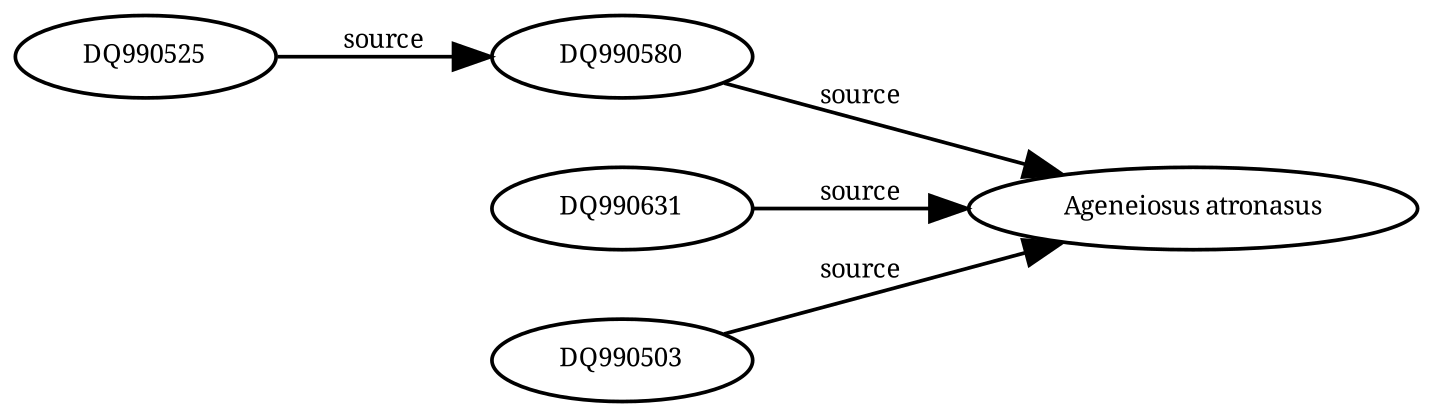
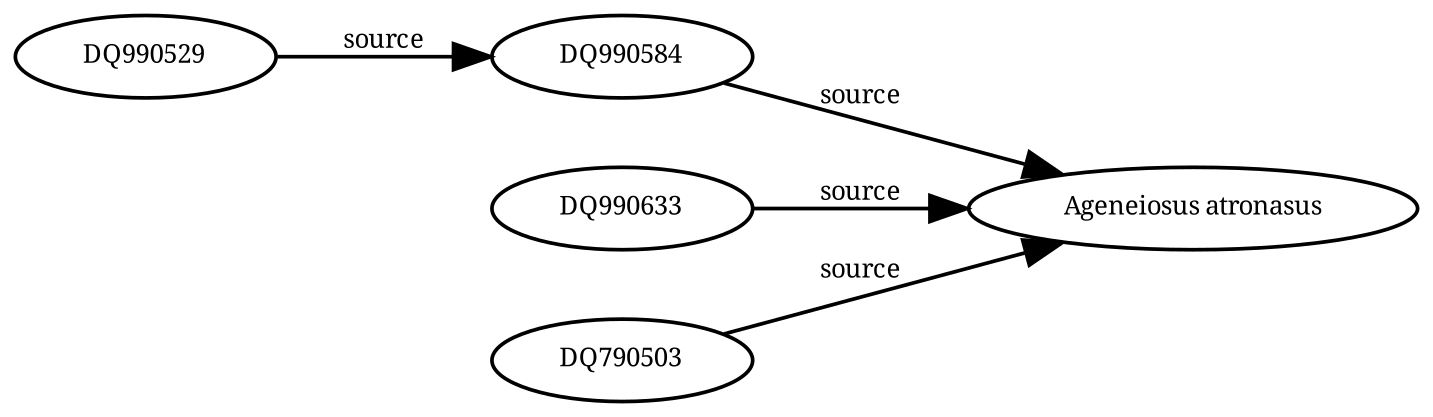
node "DQ990525": label "DQ990525" -> "DQ990529"
node "DQ990580": label "DQ990580" -> "DQ990584"
node "DQ990631": label "DQ990631" -> "DQ990633"
node "DQ990503": label "DQ990503" -> "DQ790503"
